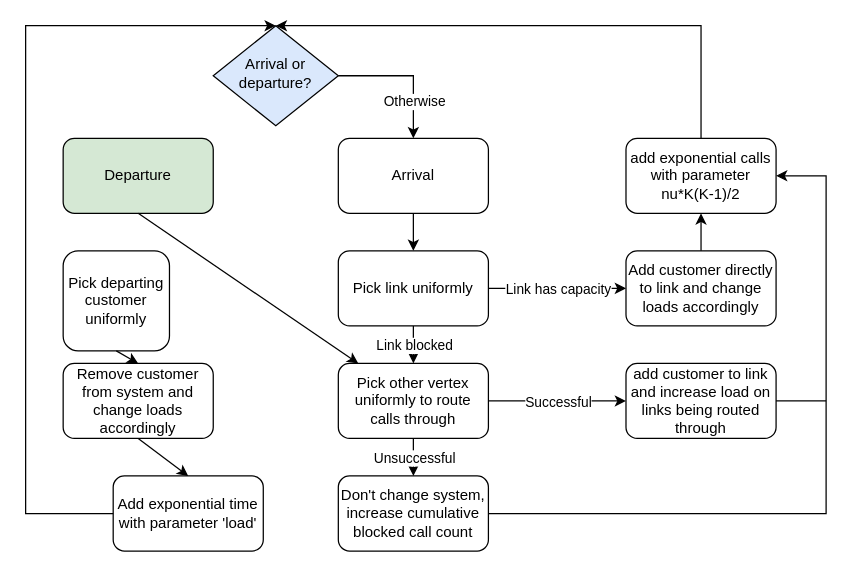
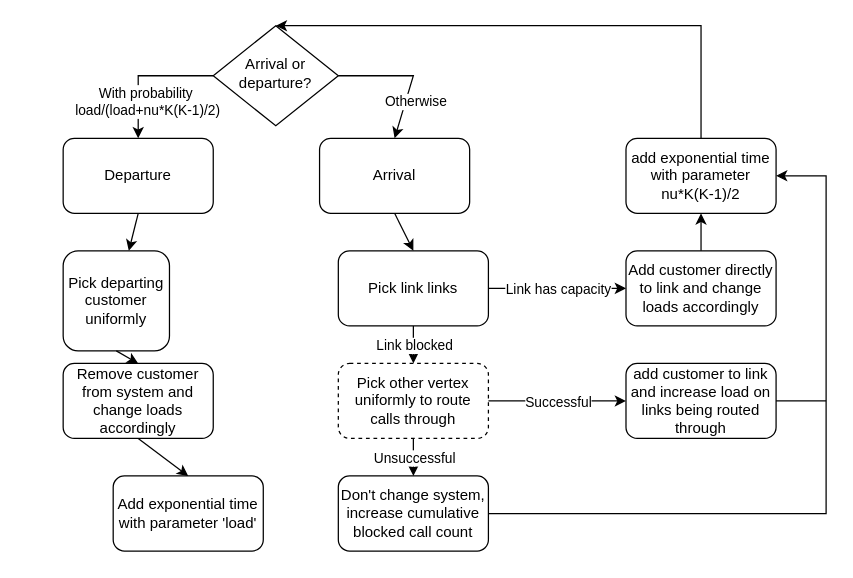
edge "Arrival or departure?" -> "Departure": added, label "With probability load/(load+nu*K(K-1)/2)"
node "Arrival or departure?": fillcolor #dae8fc -> #ffffff
node "Departure": fillcolor #d5e8d4 -> #ffffff
node "Arrival": moved (413, 176) -> (394, 176)
node "add exponential calls with parameter nu*K(K-1)/2": label "add exponential calls with parameter nu*K(K-1)/2" -> "add exponential time with parameter nu*K(K-1)/2"
edge "Add exponential time with parameter 'load'" -> "Arrival or departure?": removed
edge "Departure" -> "Pick other vertex uniformly to route calls through": now "Departure" -> "Pick departing customer uniformly"
node "Pick link uniformly": label "Pick link uniformly" -> "Pick link links"
node "Pick other vertex uniformly to route calls through": style solid -> dashed
